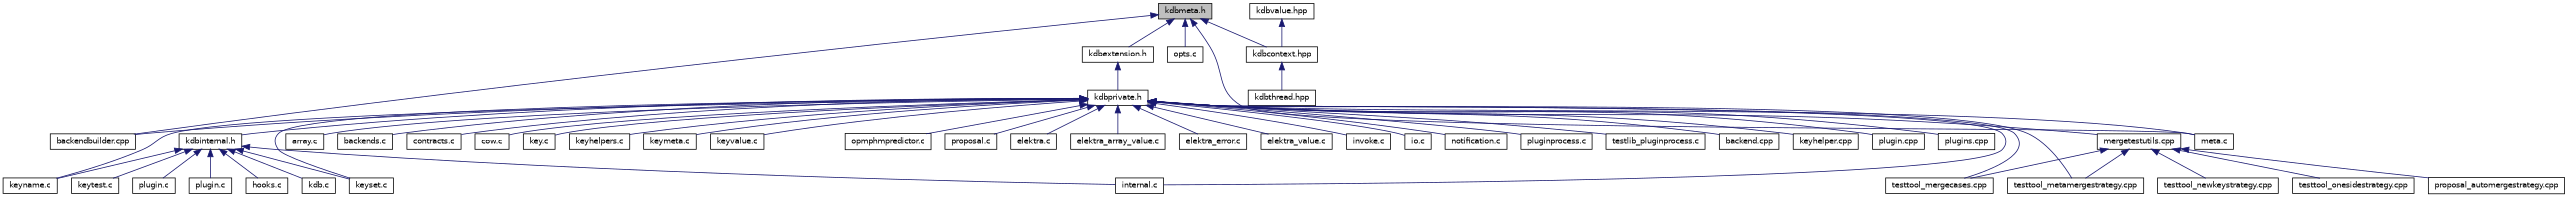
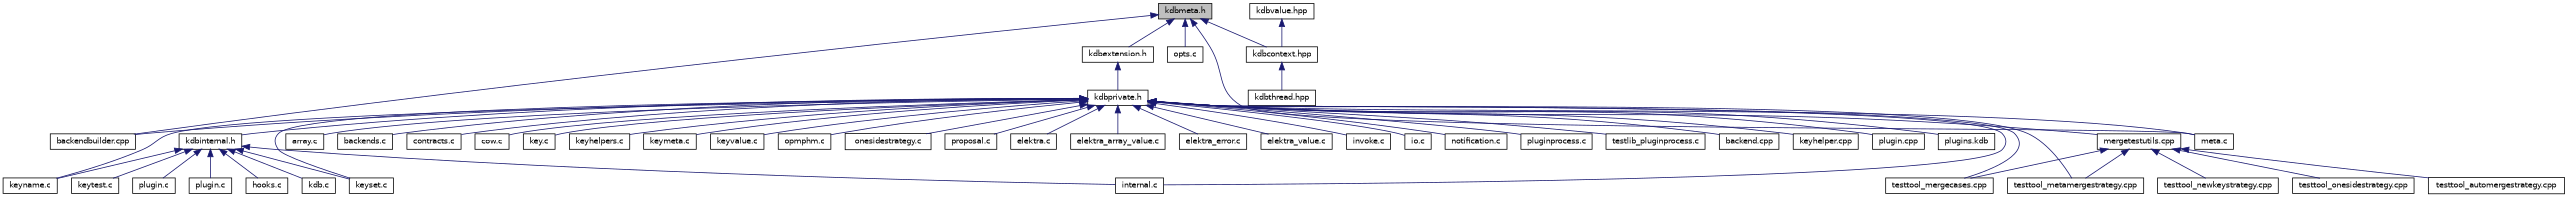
node "opmphm.c": added
node "opmphmpredictor.c": label "opmphmpredictor.c" -> "onesidestrategy.c"
node "plugins.cpp": label "plugins.cpp" -> "plugins.kdb"
node "proposal_automergestrategy.cpp": label "proposal_automergestrategy.cpp" -> "testtool_automergestrategy.cpp"
